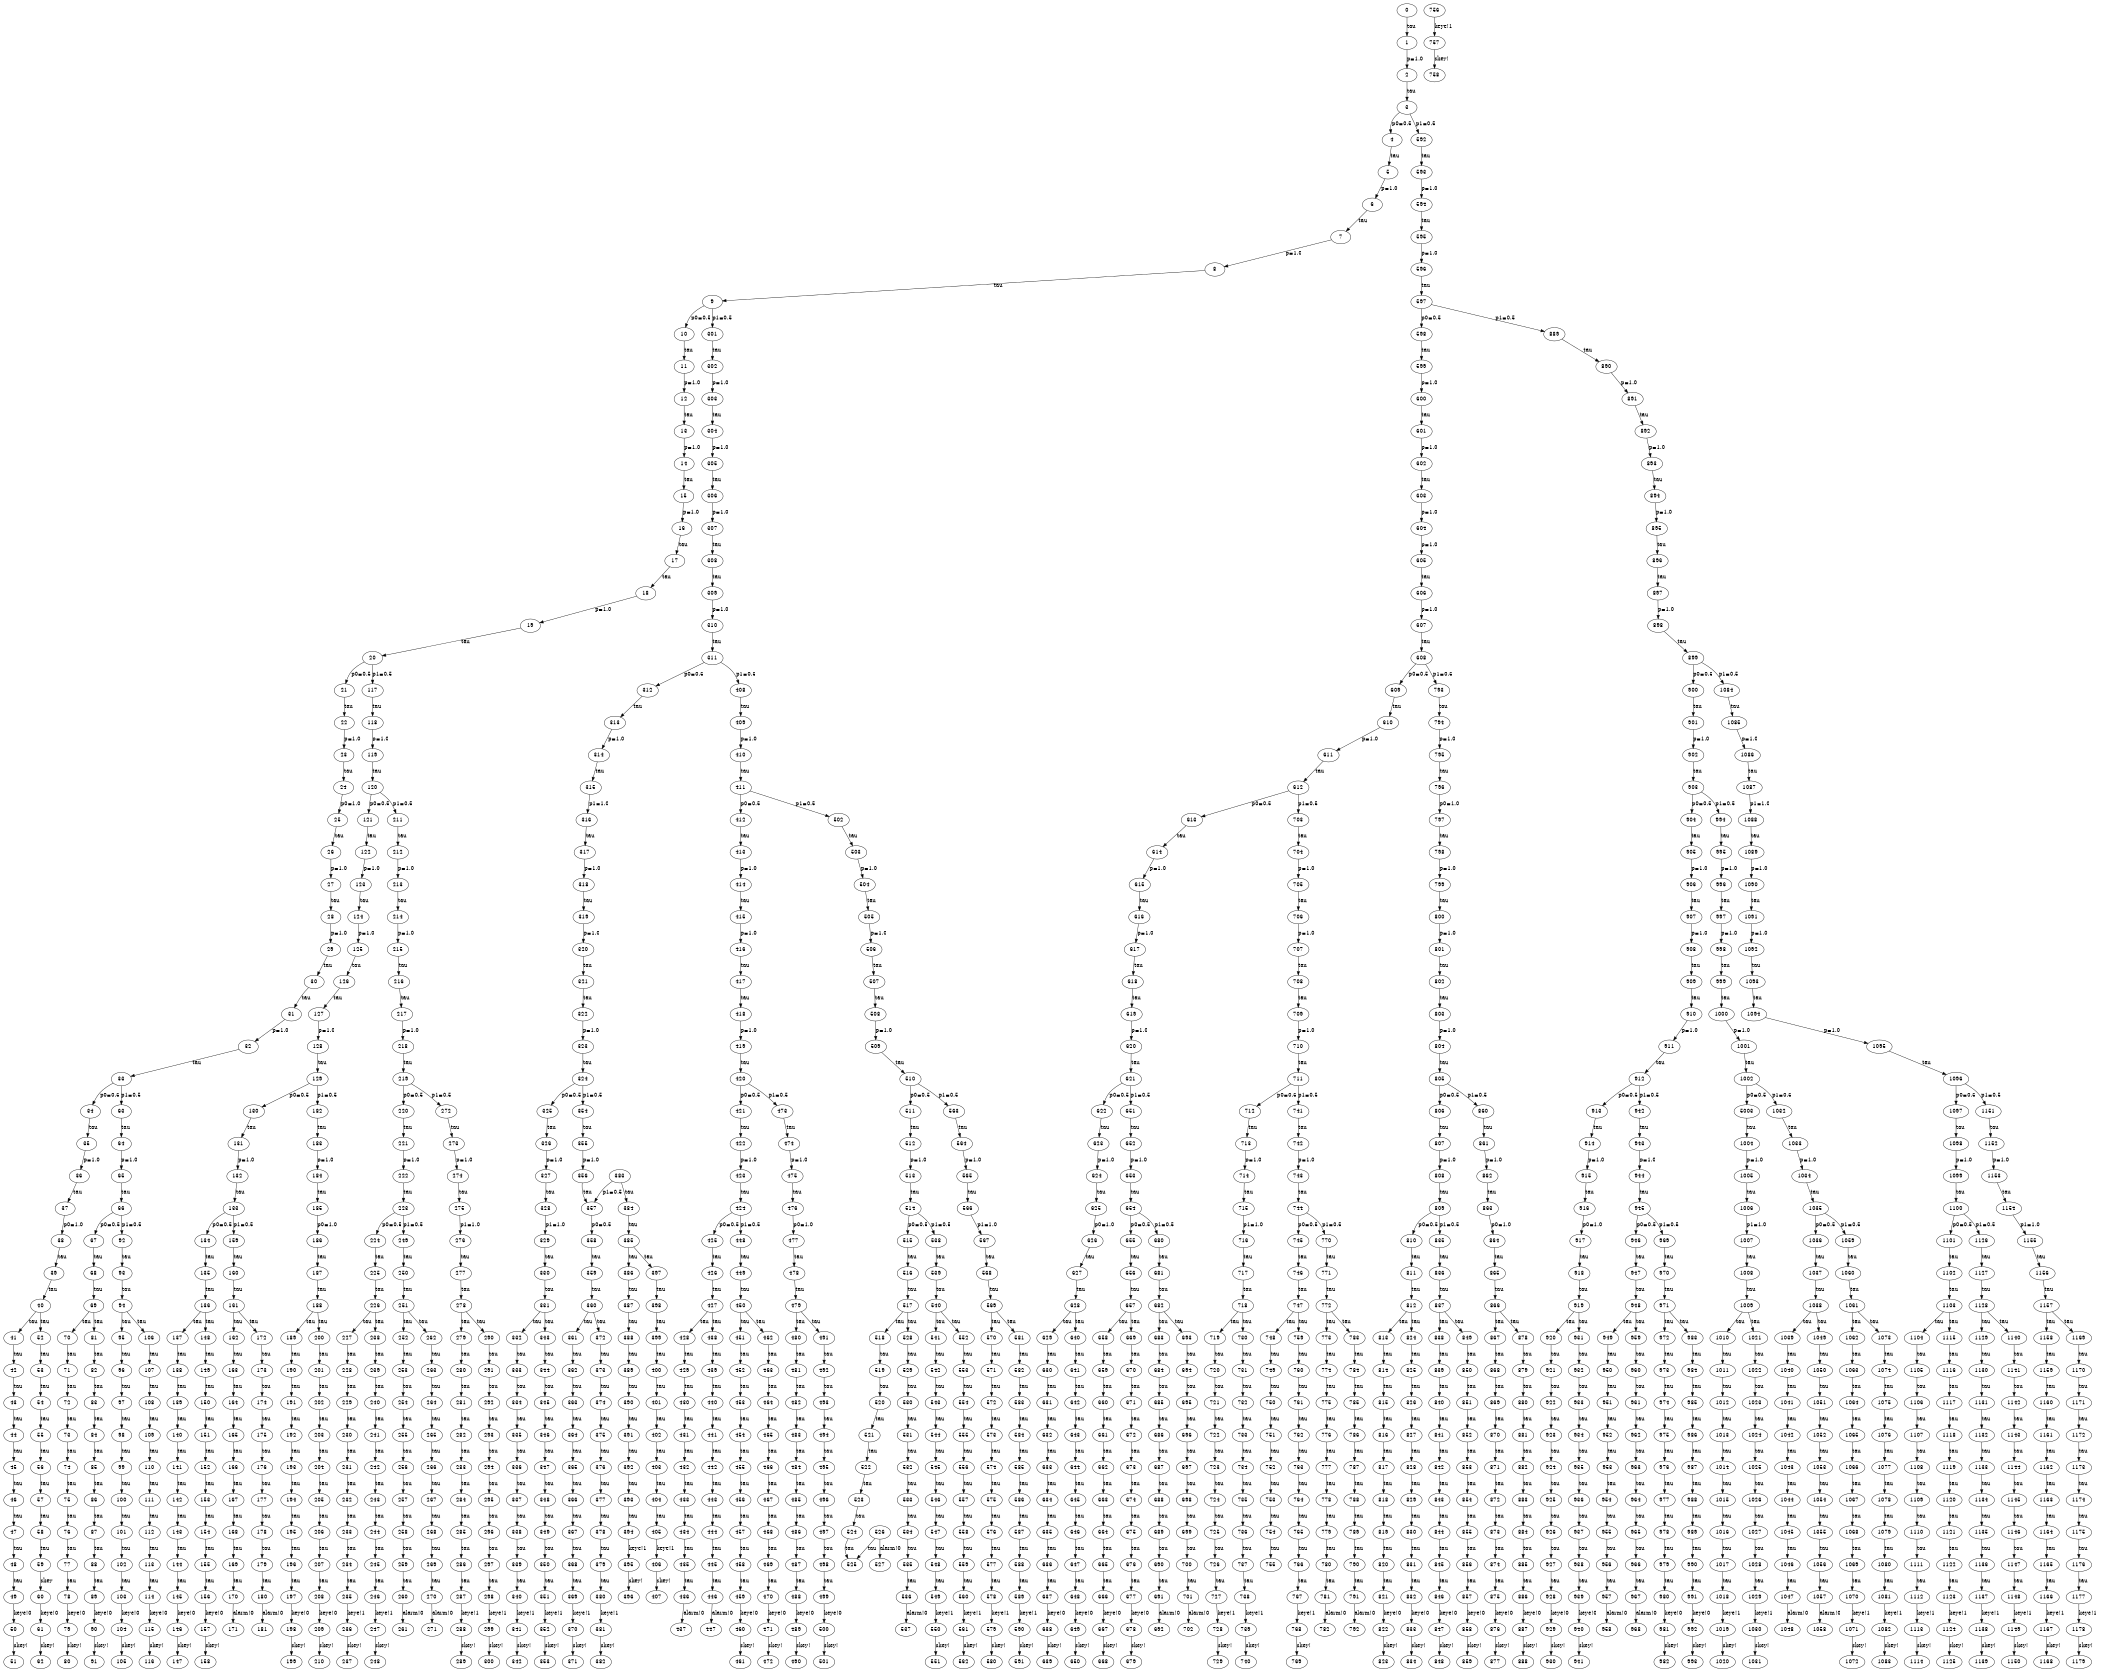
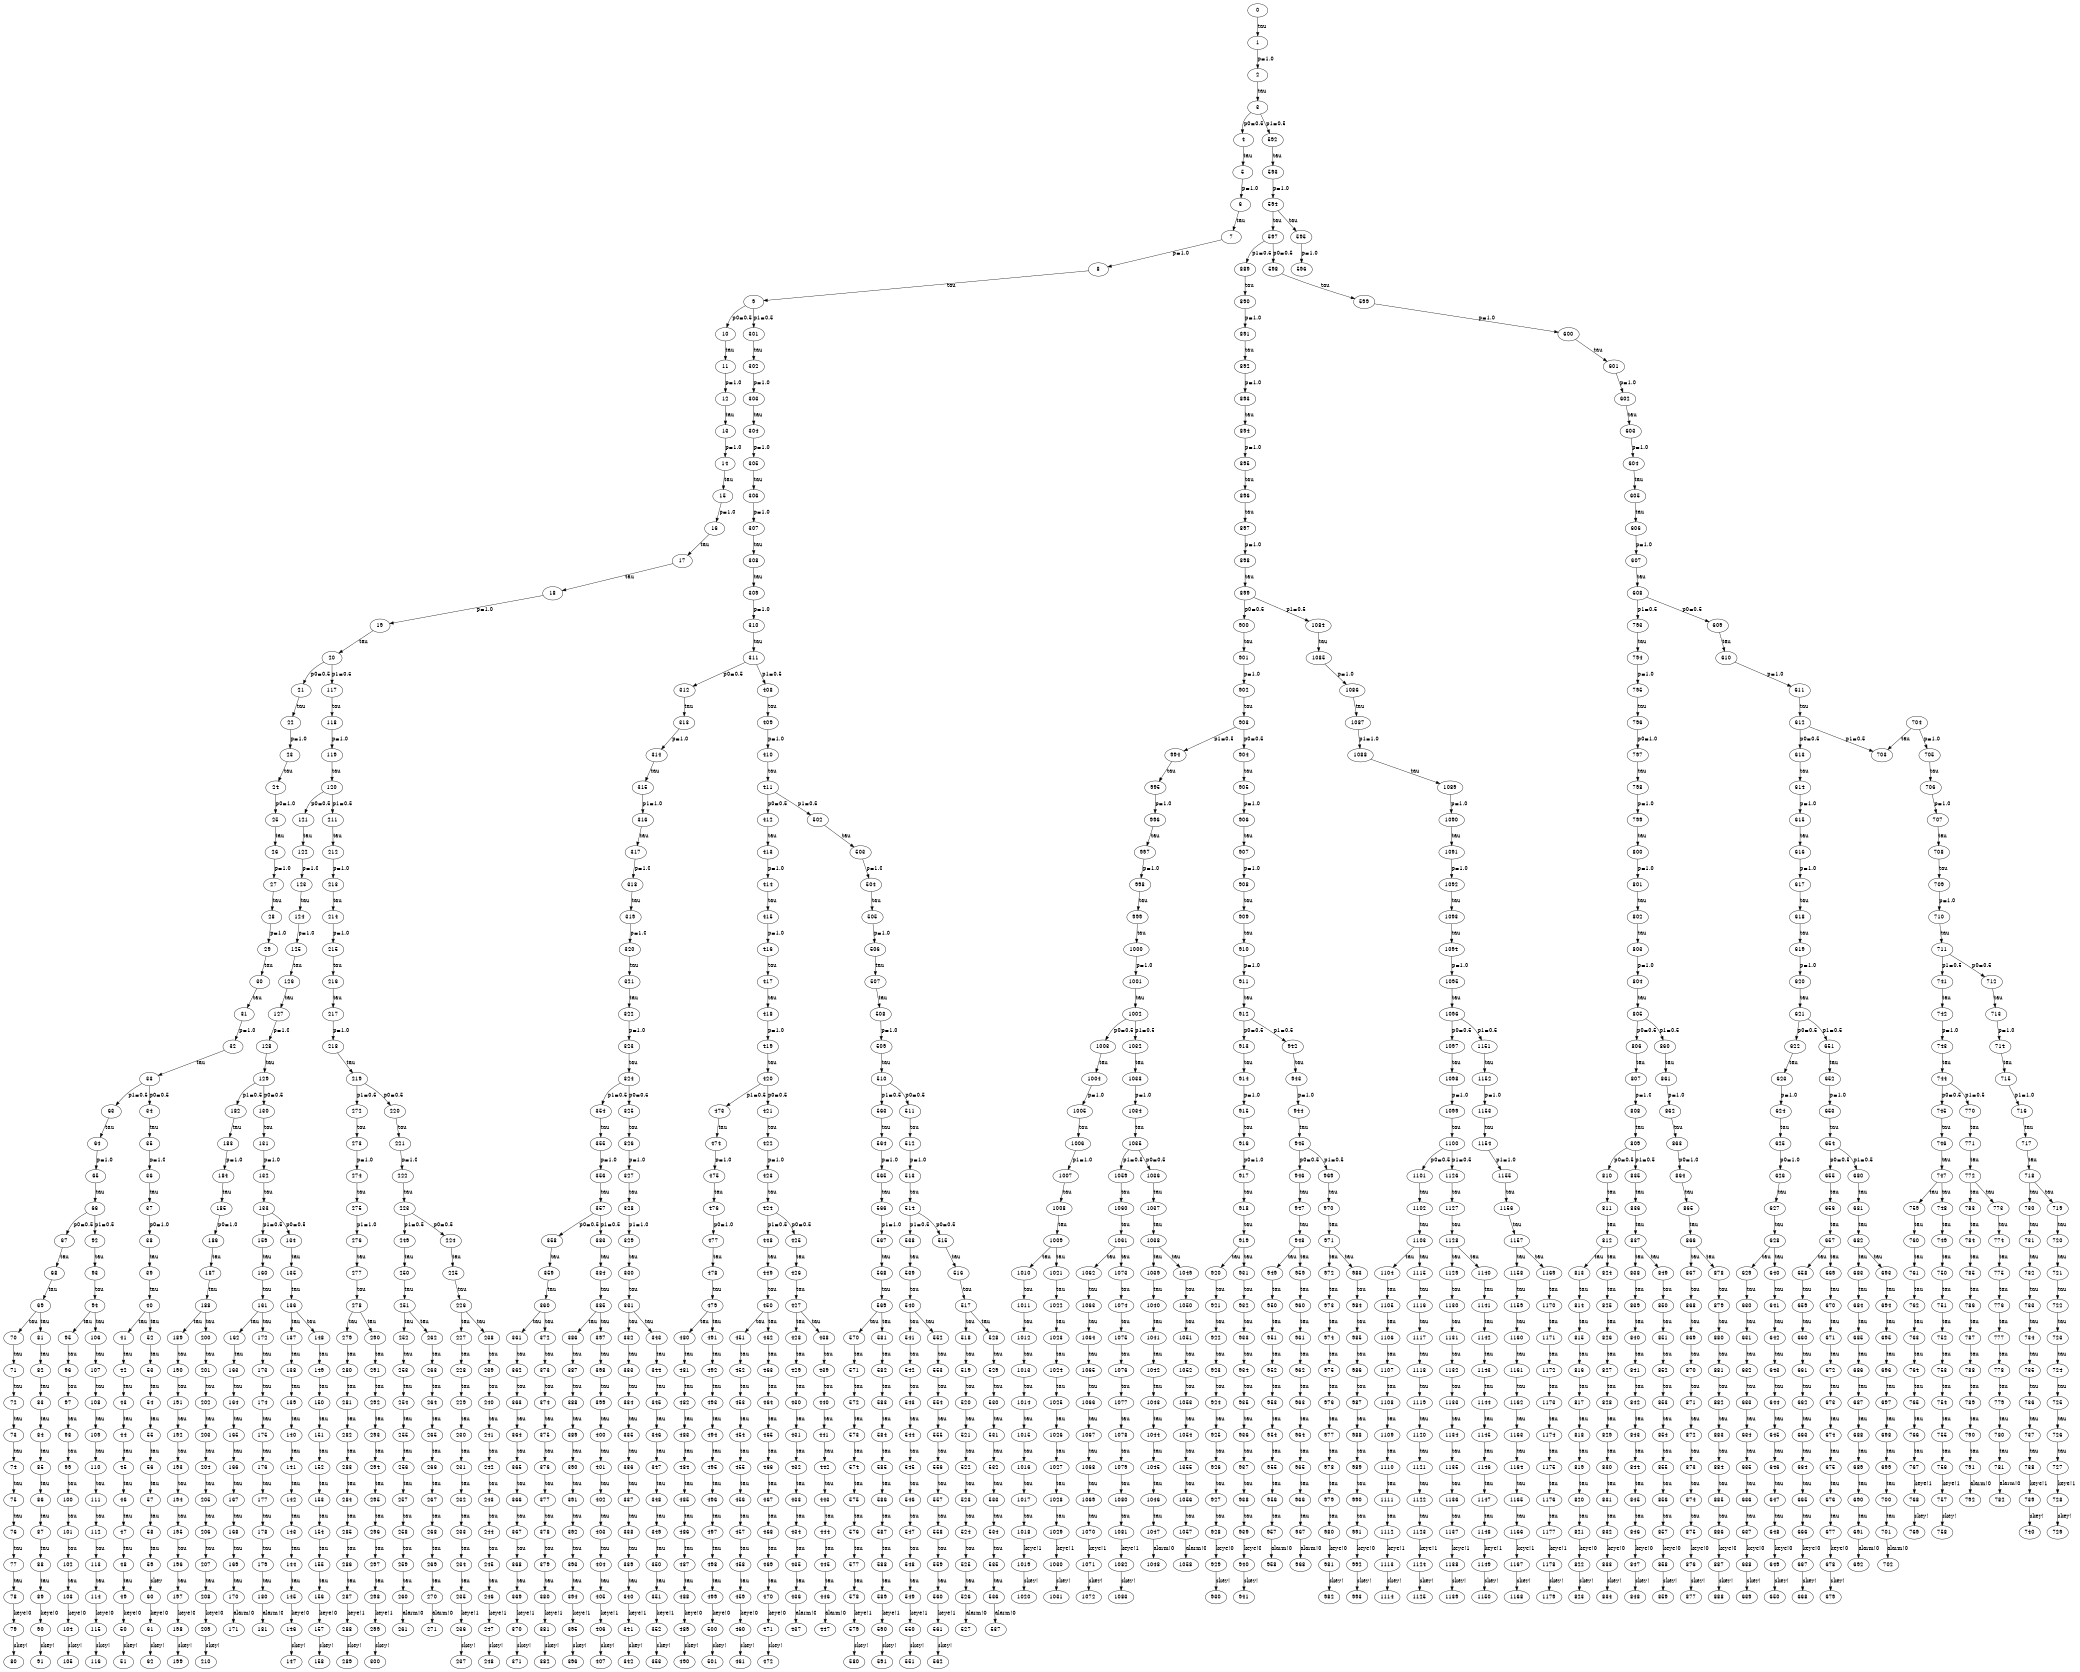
edge "596" -> "597": now "594" -> "597"
edge "604" -> "605": label "p=1.0" -> "tau"
edge "703" -> "704": reversed
node "5003": label "5003" -> "1003"
edge "383" -> "357": reversed
edge "755" -> "756": added, label "tau"
edge "526" -> "525": reversed
